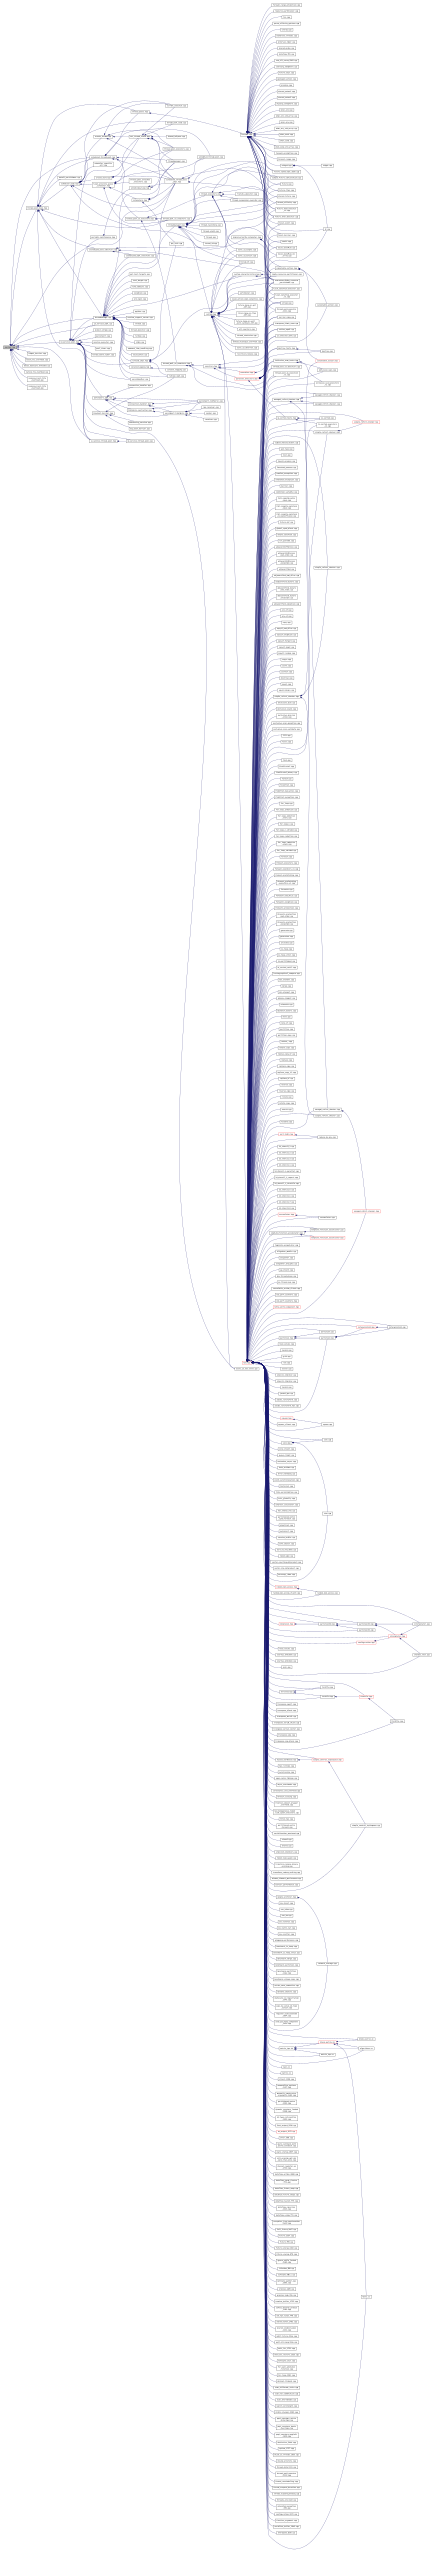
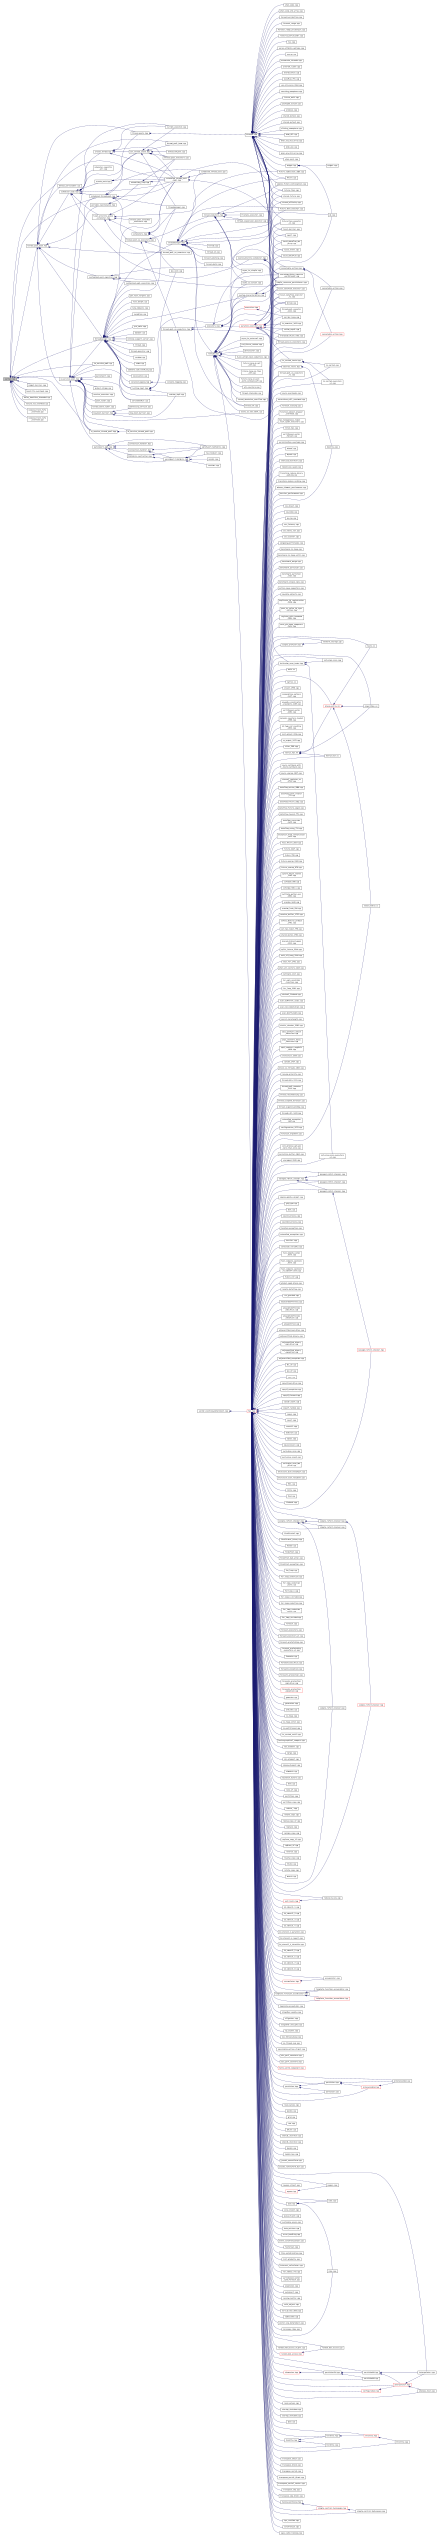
node "foreachn_projection _exception.cpp": color black -> red
edge "vector_counting_dotproduct.cpp" -> "hpx.hpp": reversed
node "no_output_1173.cpp": color red -> black
